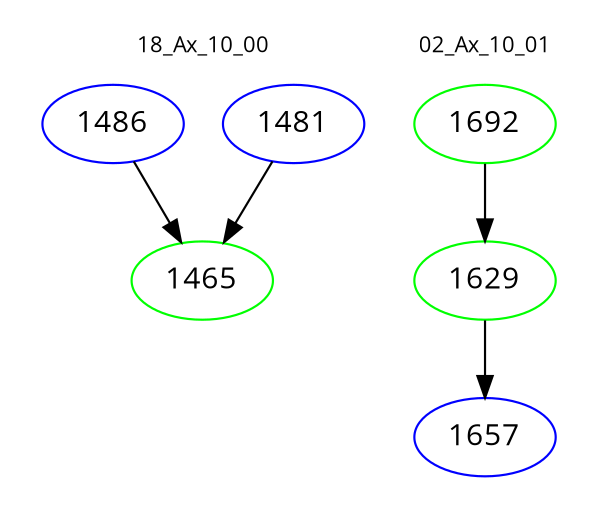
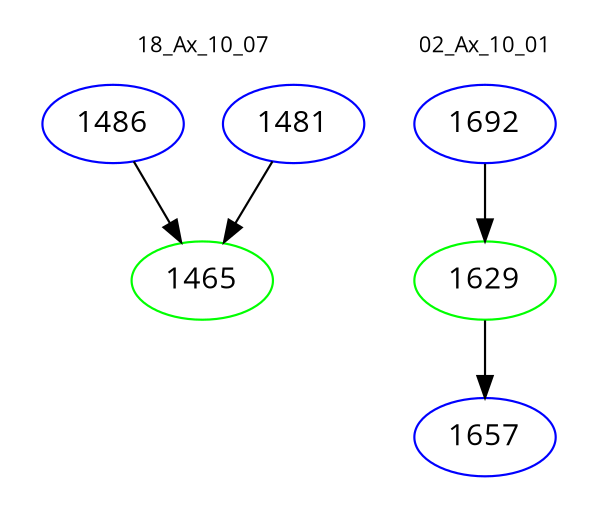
cluster "18_Ax_10_00": label "18_Ax_10_00" -> "18_Ax_10_07"
node "1692": color green -> blue
